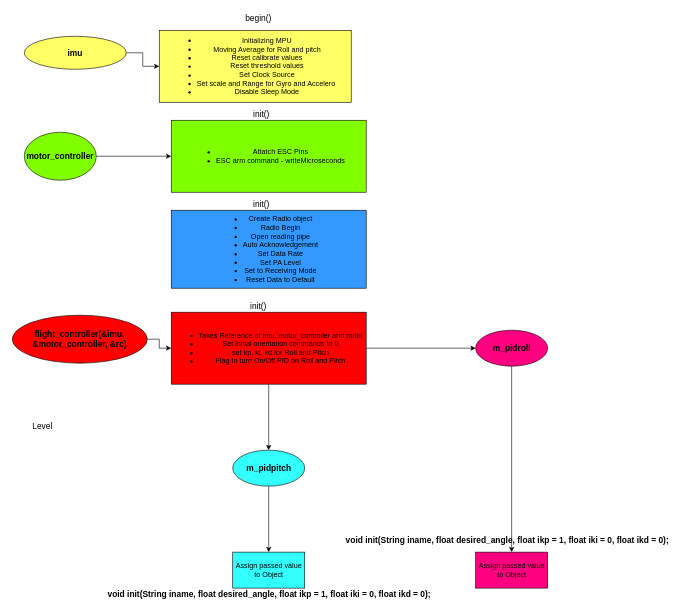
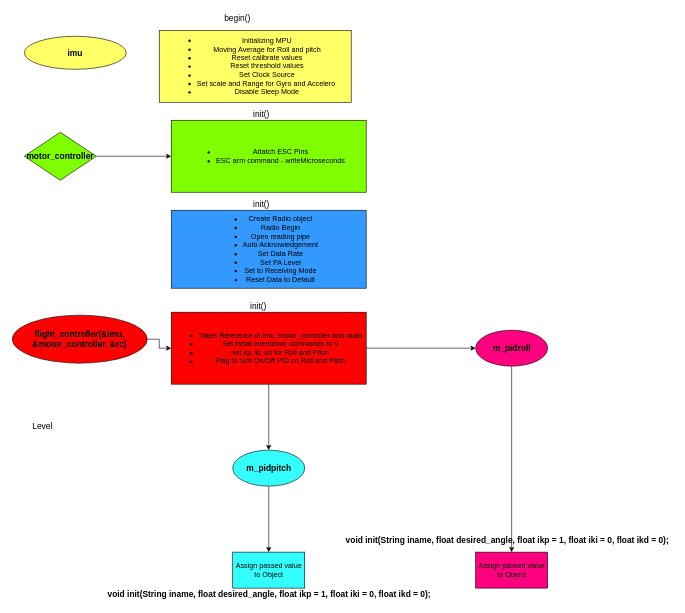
node "begin()": moved (258, 18) -> (237, 18)
edge "imu" -> "Initializing MPU Moving Average for Roll and pitch Reset calibrate values Reset threshold values Set Clock Source Set scale and Range for Gyro and Accelero Disable Sleep Mode": removed
node "motor_controller": shape ellipse -> diamond
